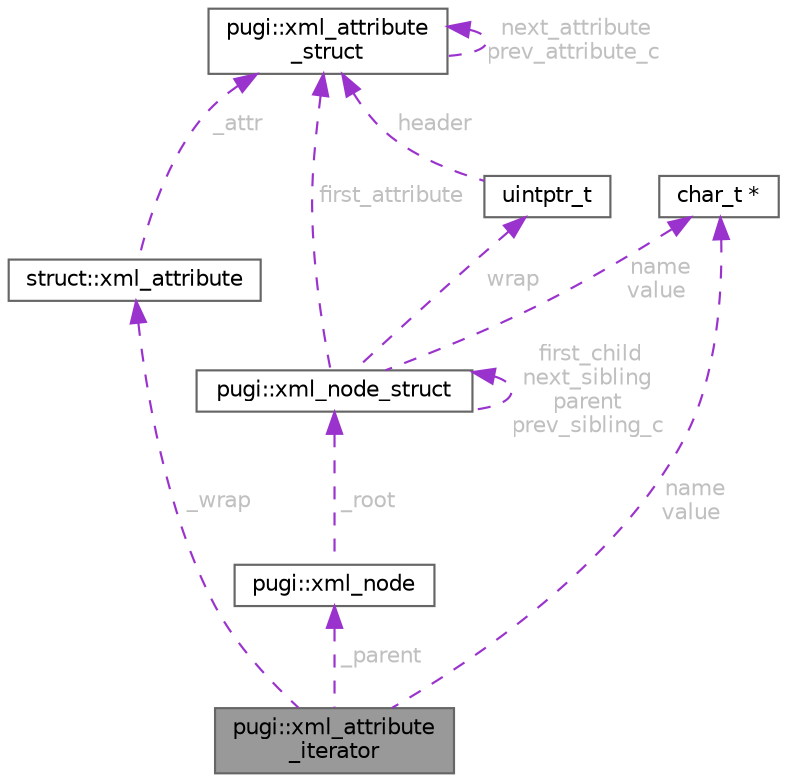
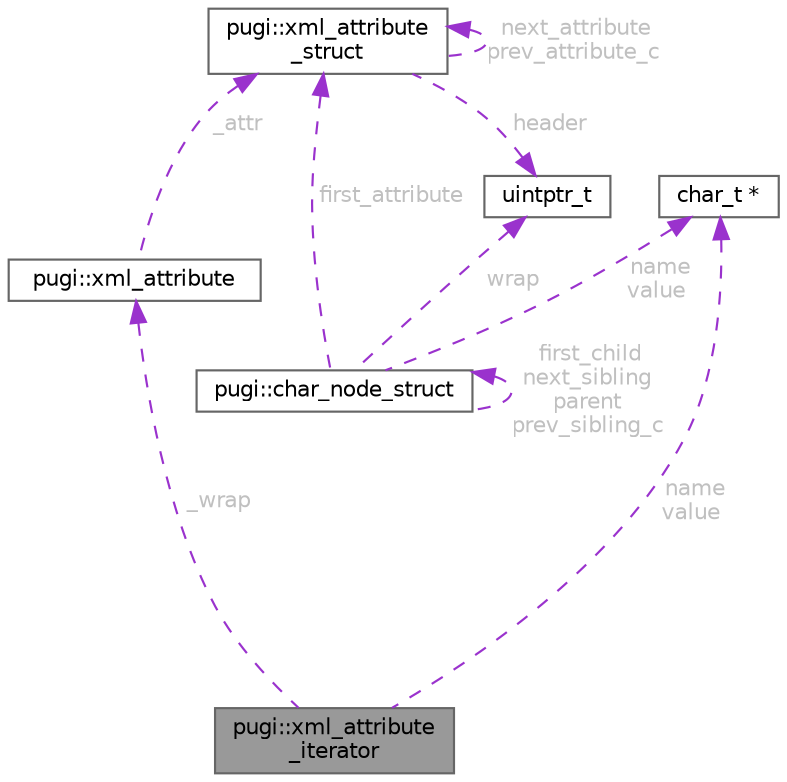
edge "uintptr_t" -> "pugi::xml_attribute _struct": reversed
node "struct::xml_attribute": label "struct::xml_attribute" -> "pugi::xml_attribute"
node "pugi::xml_node_struct": label "pugi::xml_node_struct" -> "pugi::char_node_struct"
node "pugi::xml_node": removed
